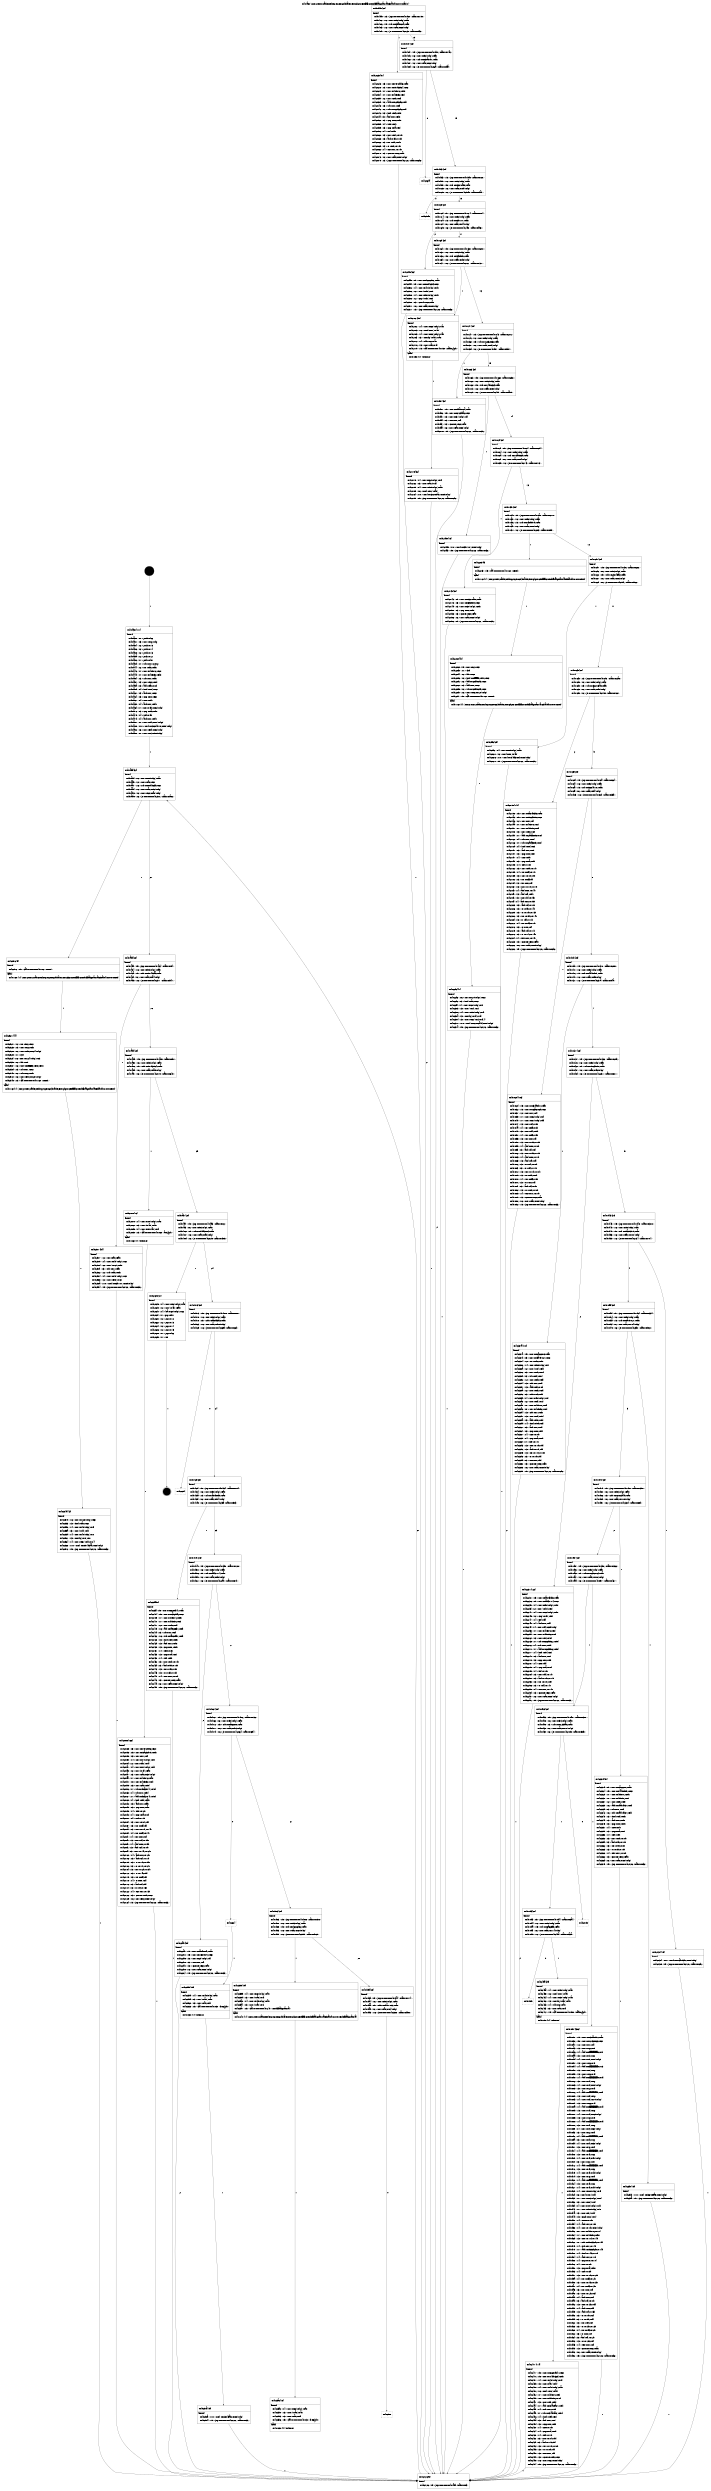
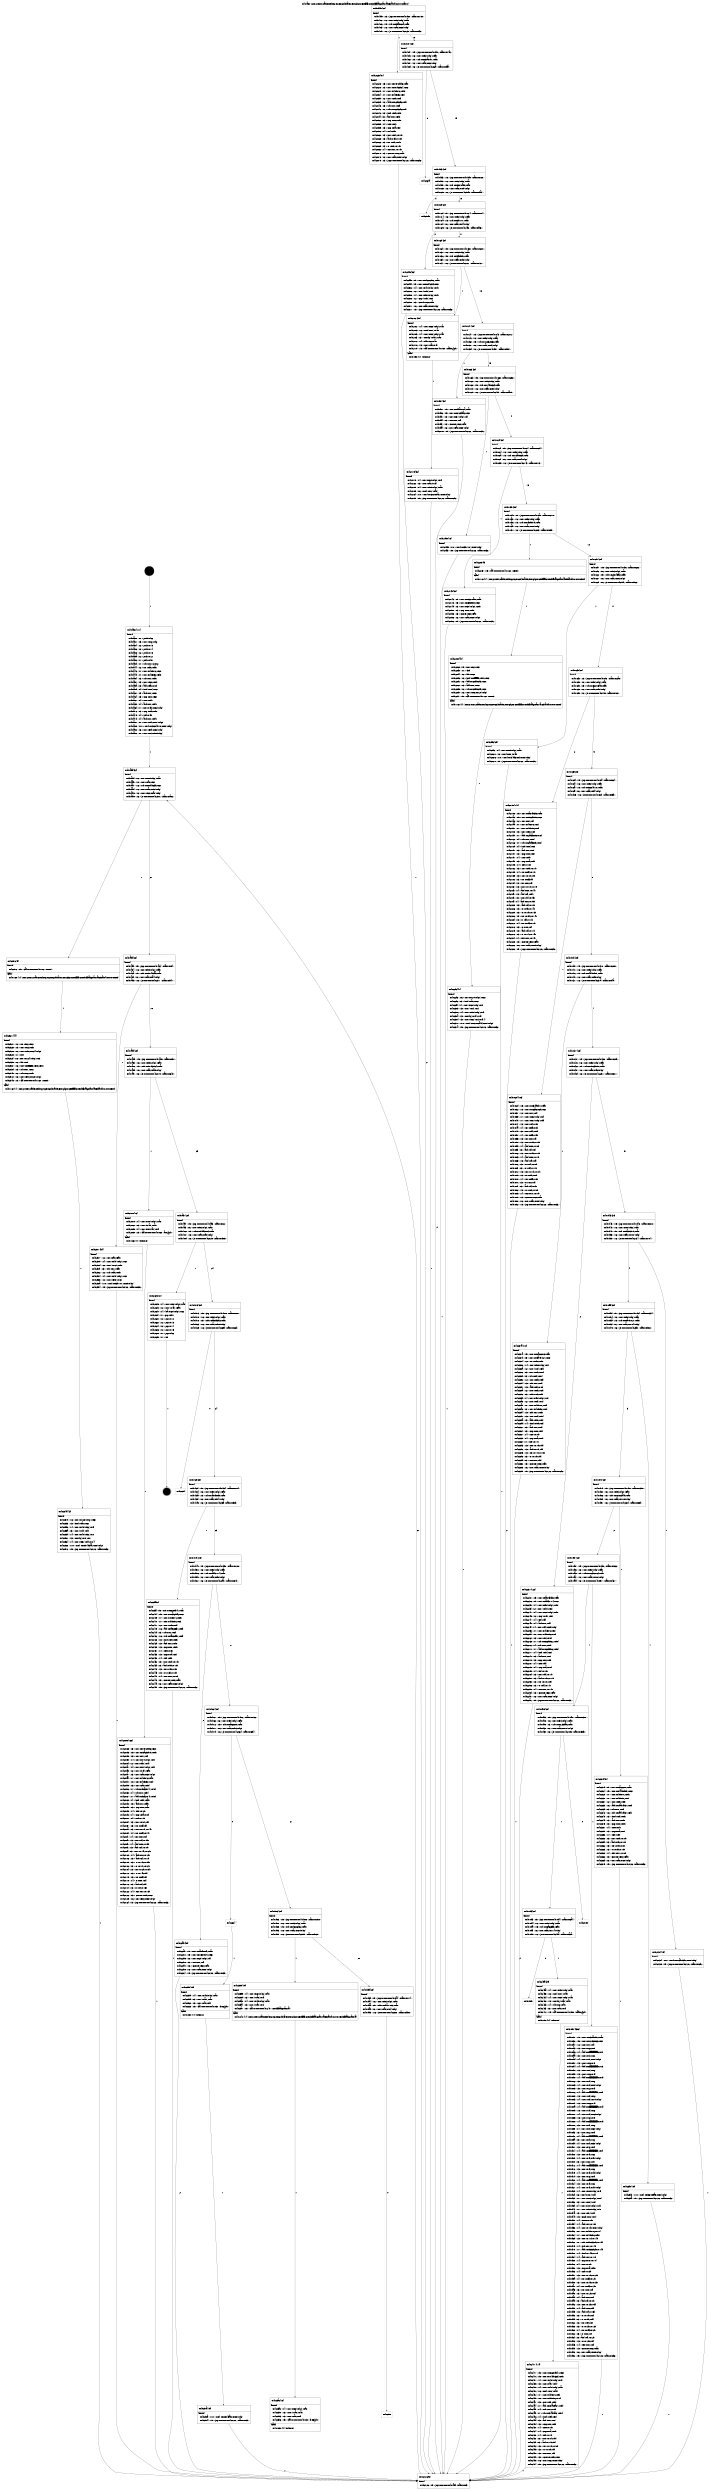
edge "0x401c63 [28]" -> "0x401c7f [28]": label " 14" -> " 4"
